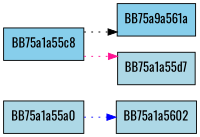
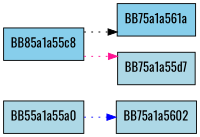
node "BB75a9a561a": label "BB75a9a561a" -> "BB75a1a561a"
node "BB75a1a55c8": label "BB75a1a55c8" -> "BB85a1a55c8"
node "BB75a1a55a0": label "BB75a1a55a0" -> "BB55a1a55a0"
